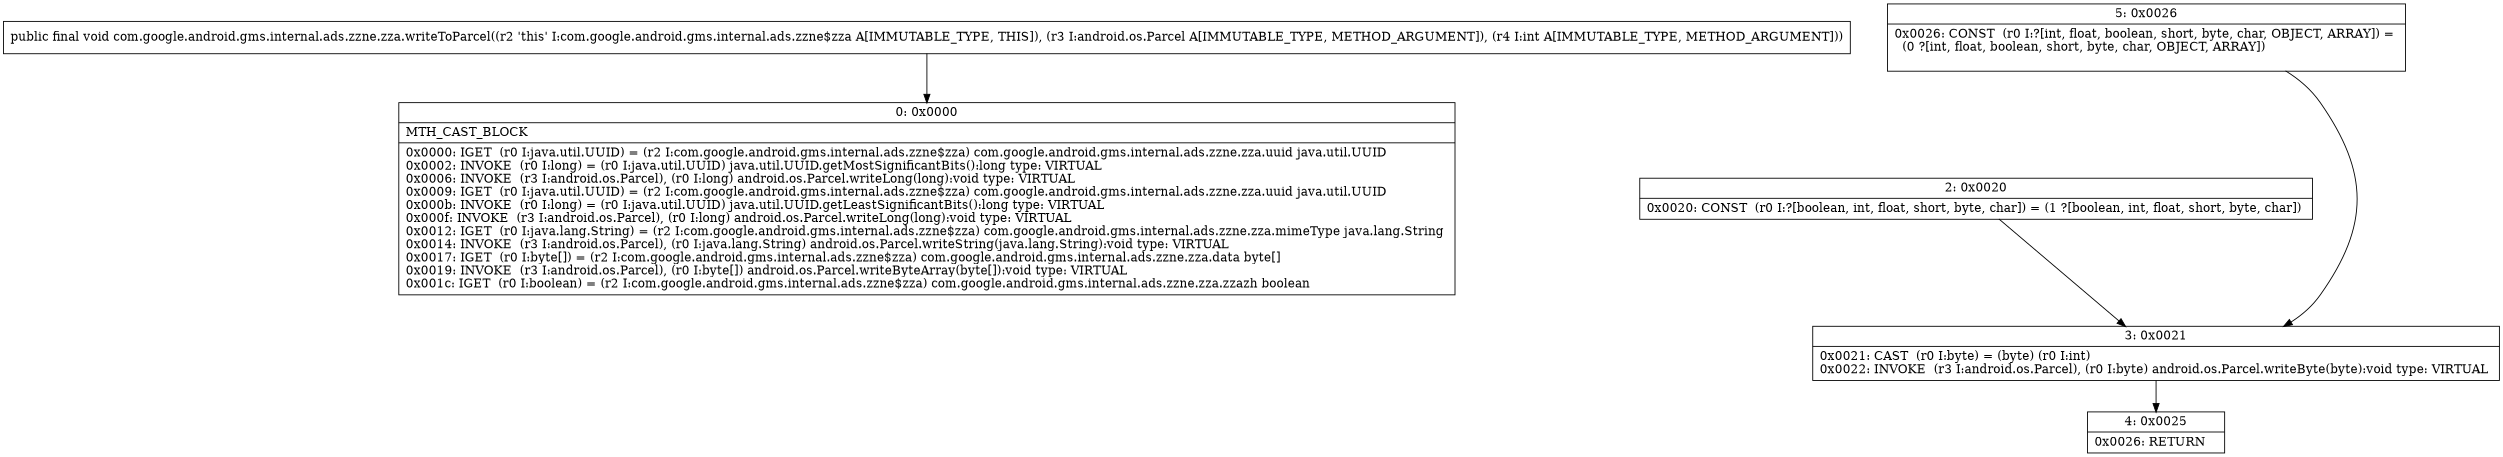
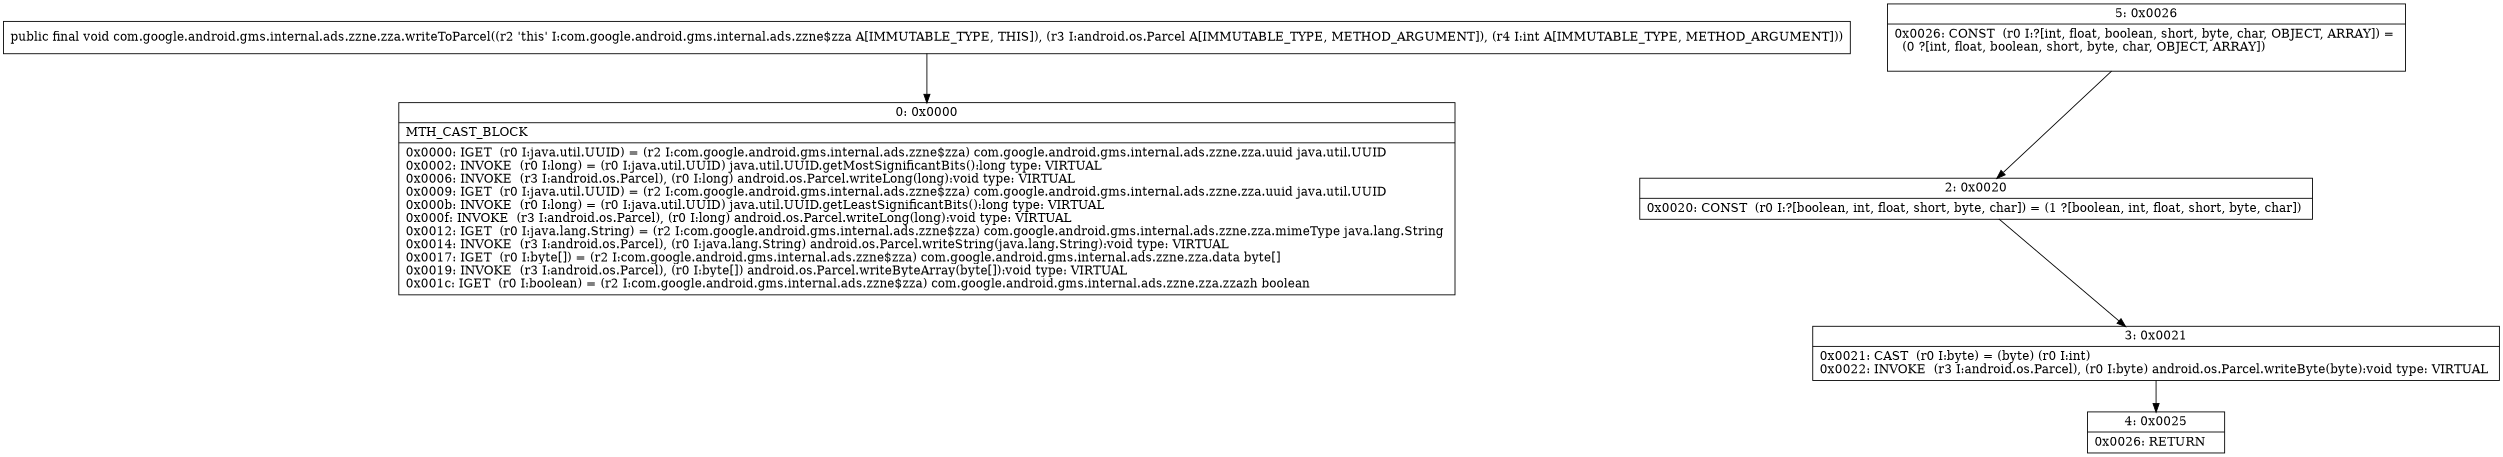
edge "5: 0x0026" -> "3: 0x0021": now "5: 0x0026" -> "2: 0x0020"
